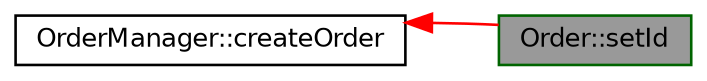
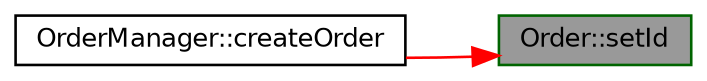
edge "Order::setId" -> "OrderManager::createOrder": reversed
